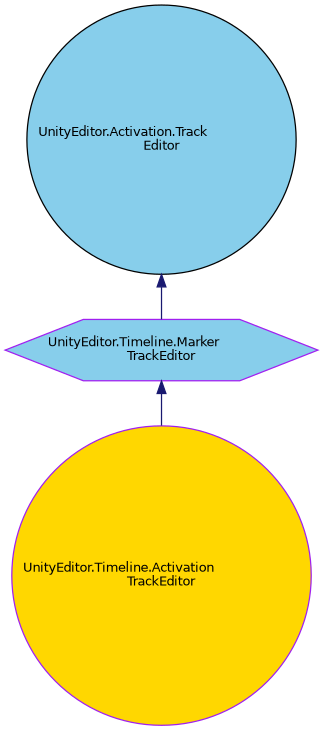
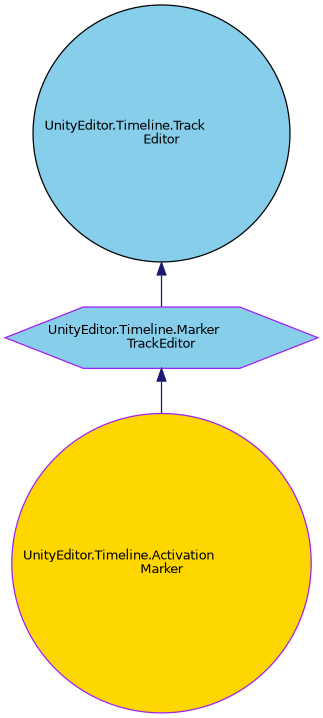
node "UnityEditor.Activation.Track Editor": label "UnityEditor.Activation.Track Editor" -> "UnityEditor.Timeline.Track Editor"
node "UnityEditor.Timeline.Activation TrackEditor": label "UnityEditor.Timeline.Activation TrackEditor" -> "UnityEditor.Timeline.Activation Marker"
